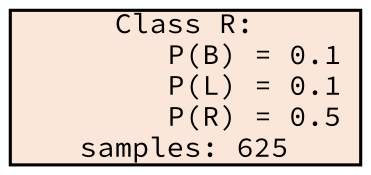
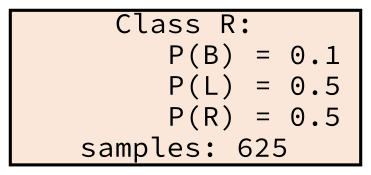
node "Class R: P(B) = 0.1 P(L) = 0.1 P(R) = 0.5 samples: 625": label "Class R: P(B) = 0.1 P(L) = 0.1 P(R) = 0.5 samples: 625" -> "Class R: P(B) = 0.1 P(L) = 0.5 P(R) = 0.5 samples: 625"
